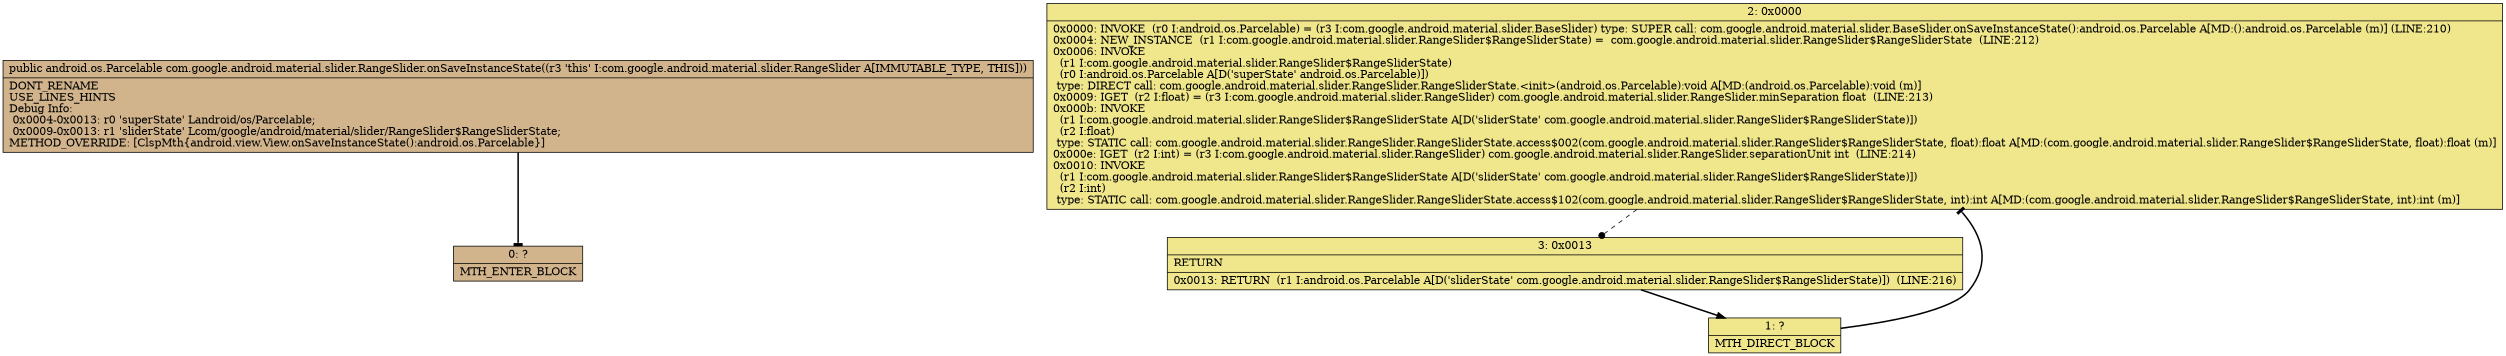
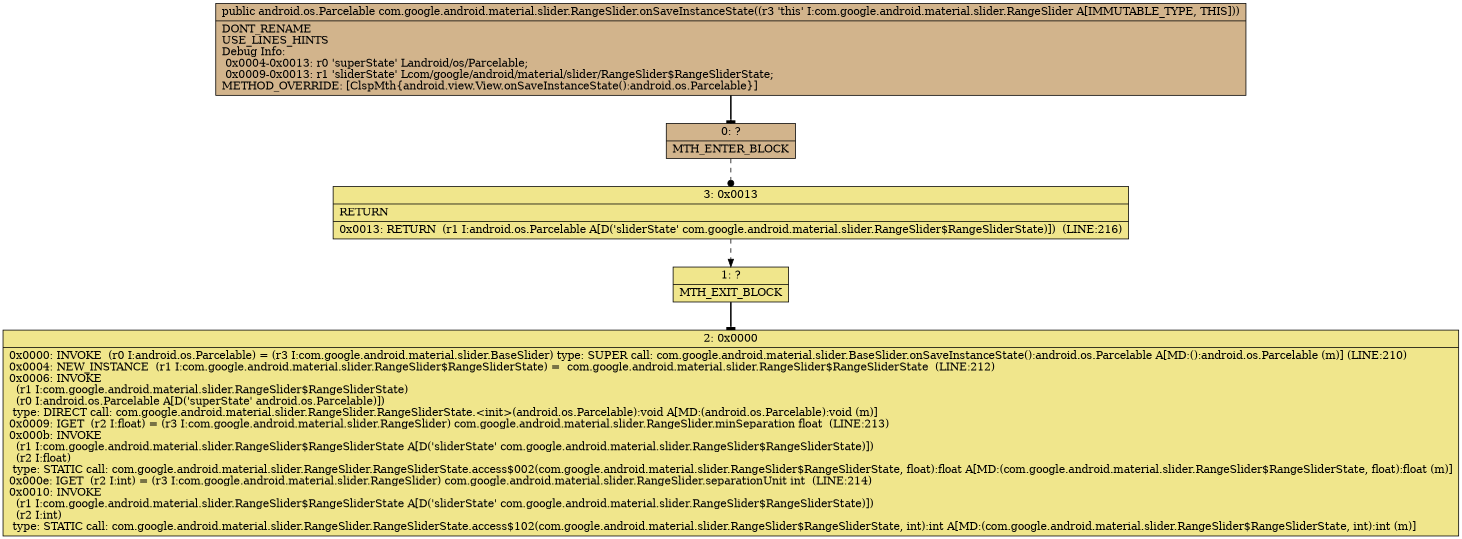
edge "2: 0x0000" -> "3: 0x0013": now "0: ?" -> "3: 0x0013"
edge "3: 0x0013" -> "1: ?": style bold -> dashed
node "1: ?": text "MTH_DIRECT_BLOCK" -> "MTH_EXIT_BLOCK"
